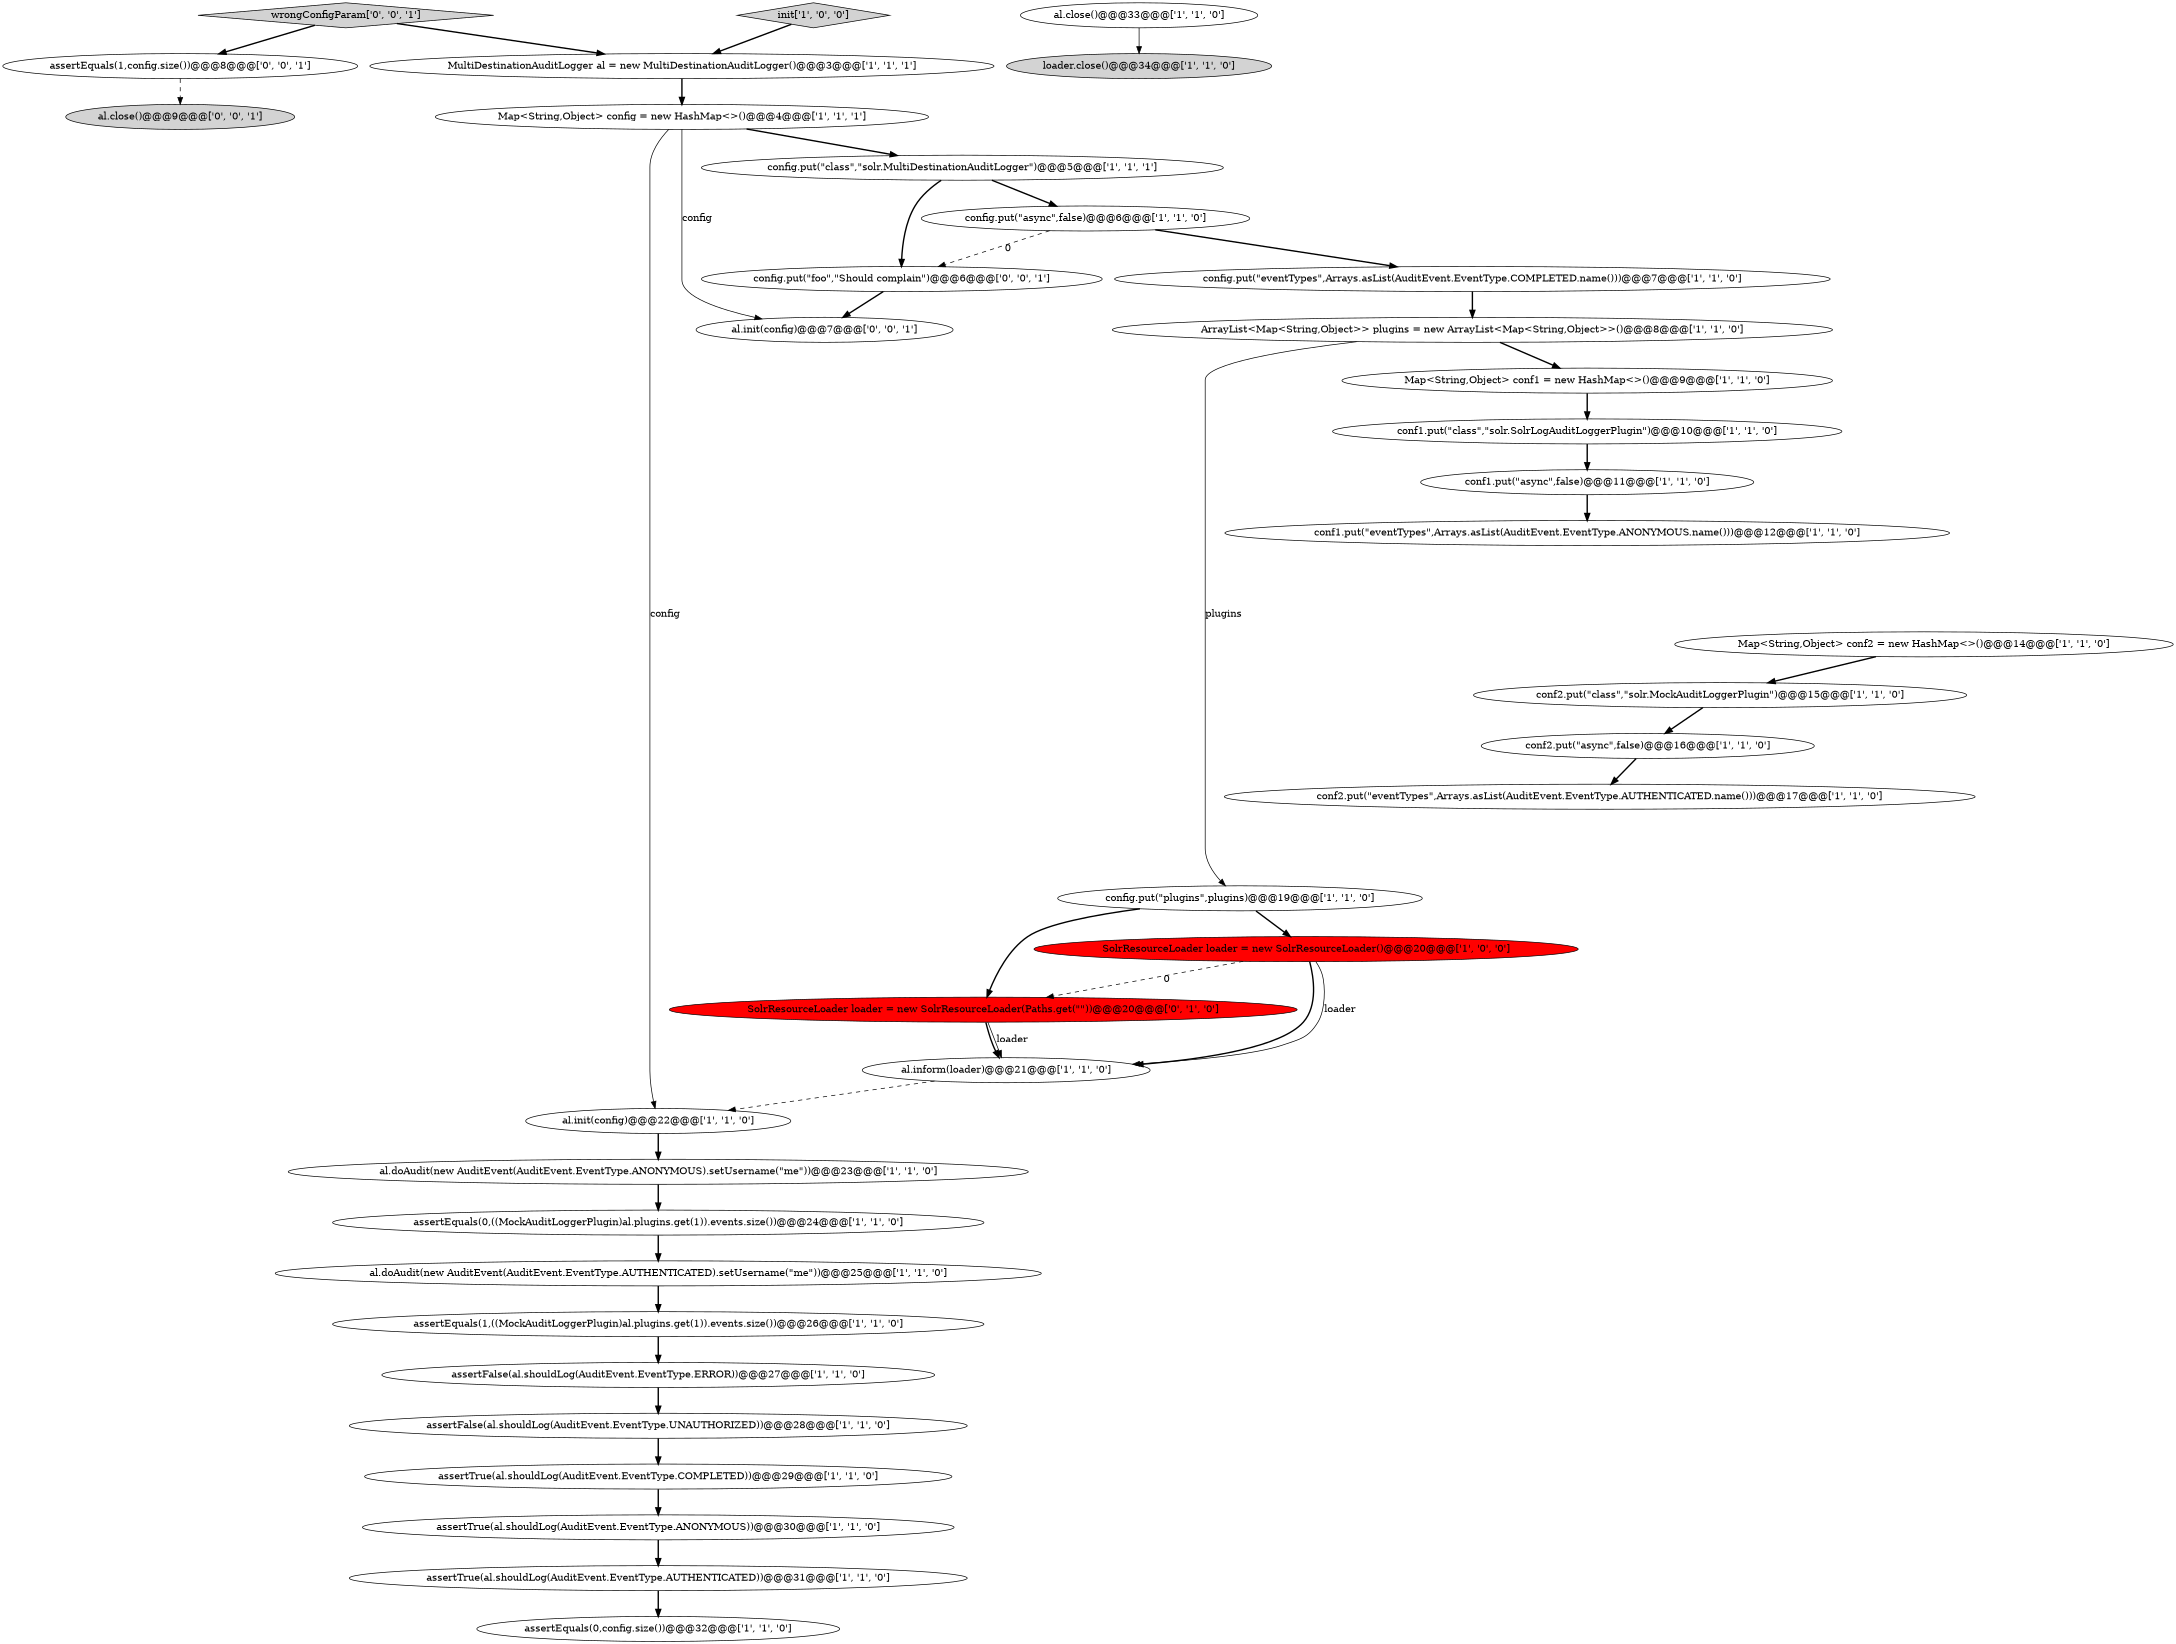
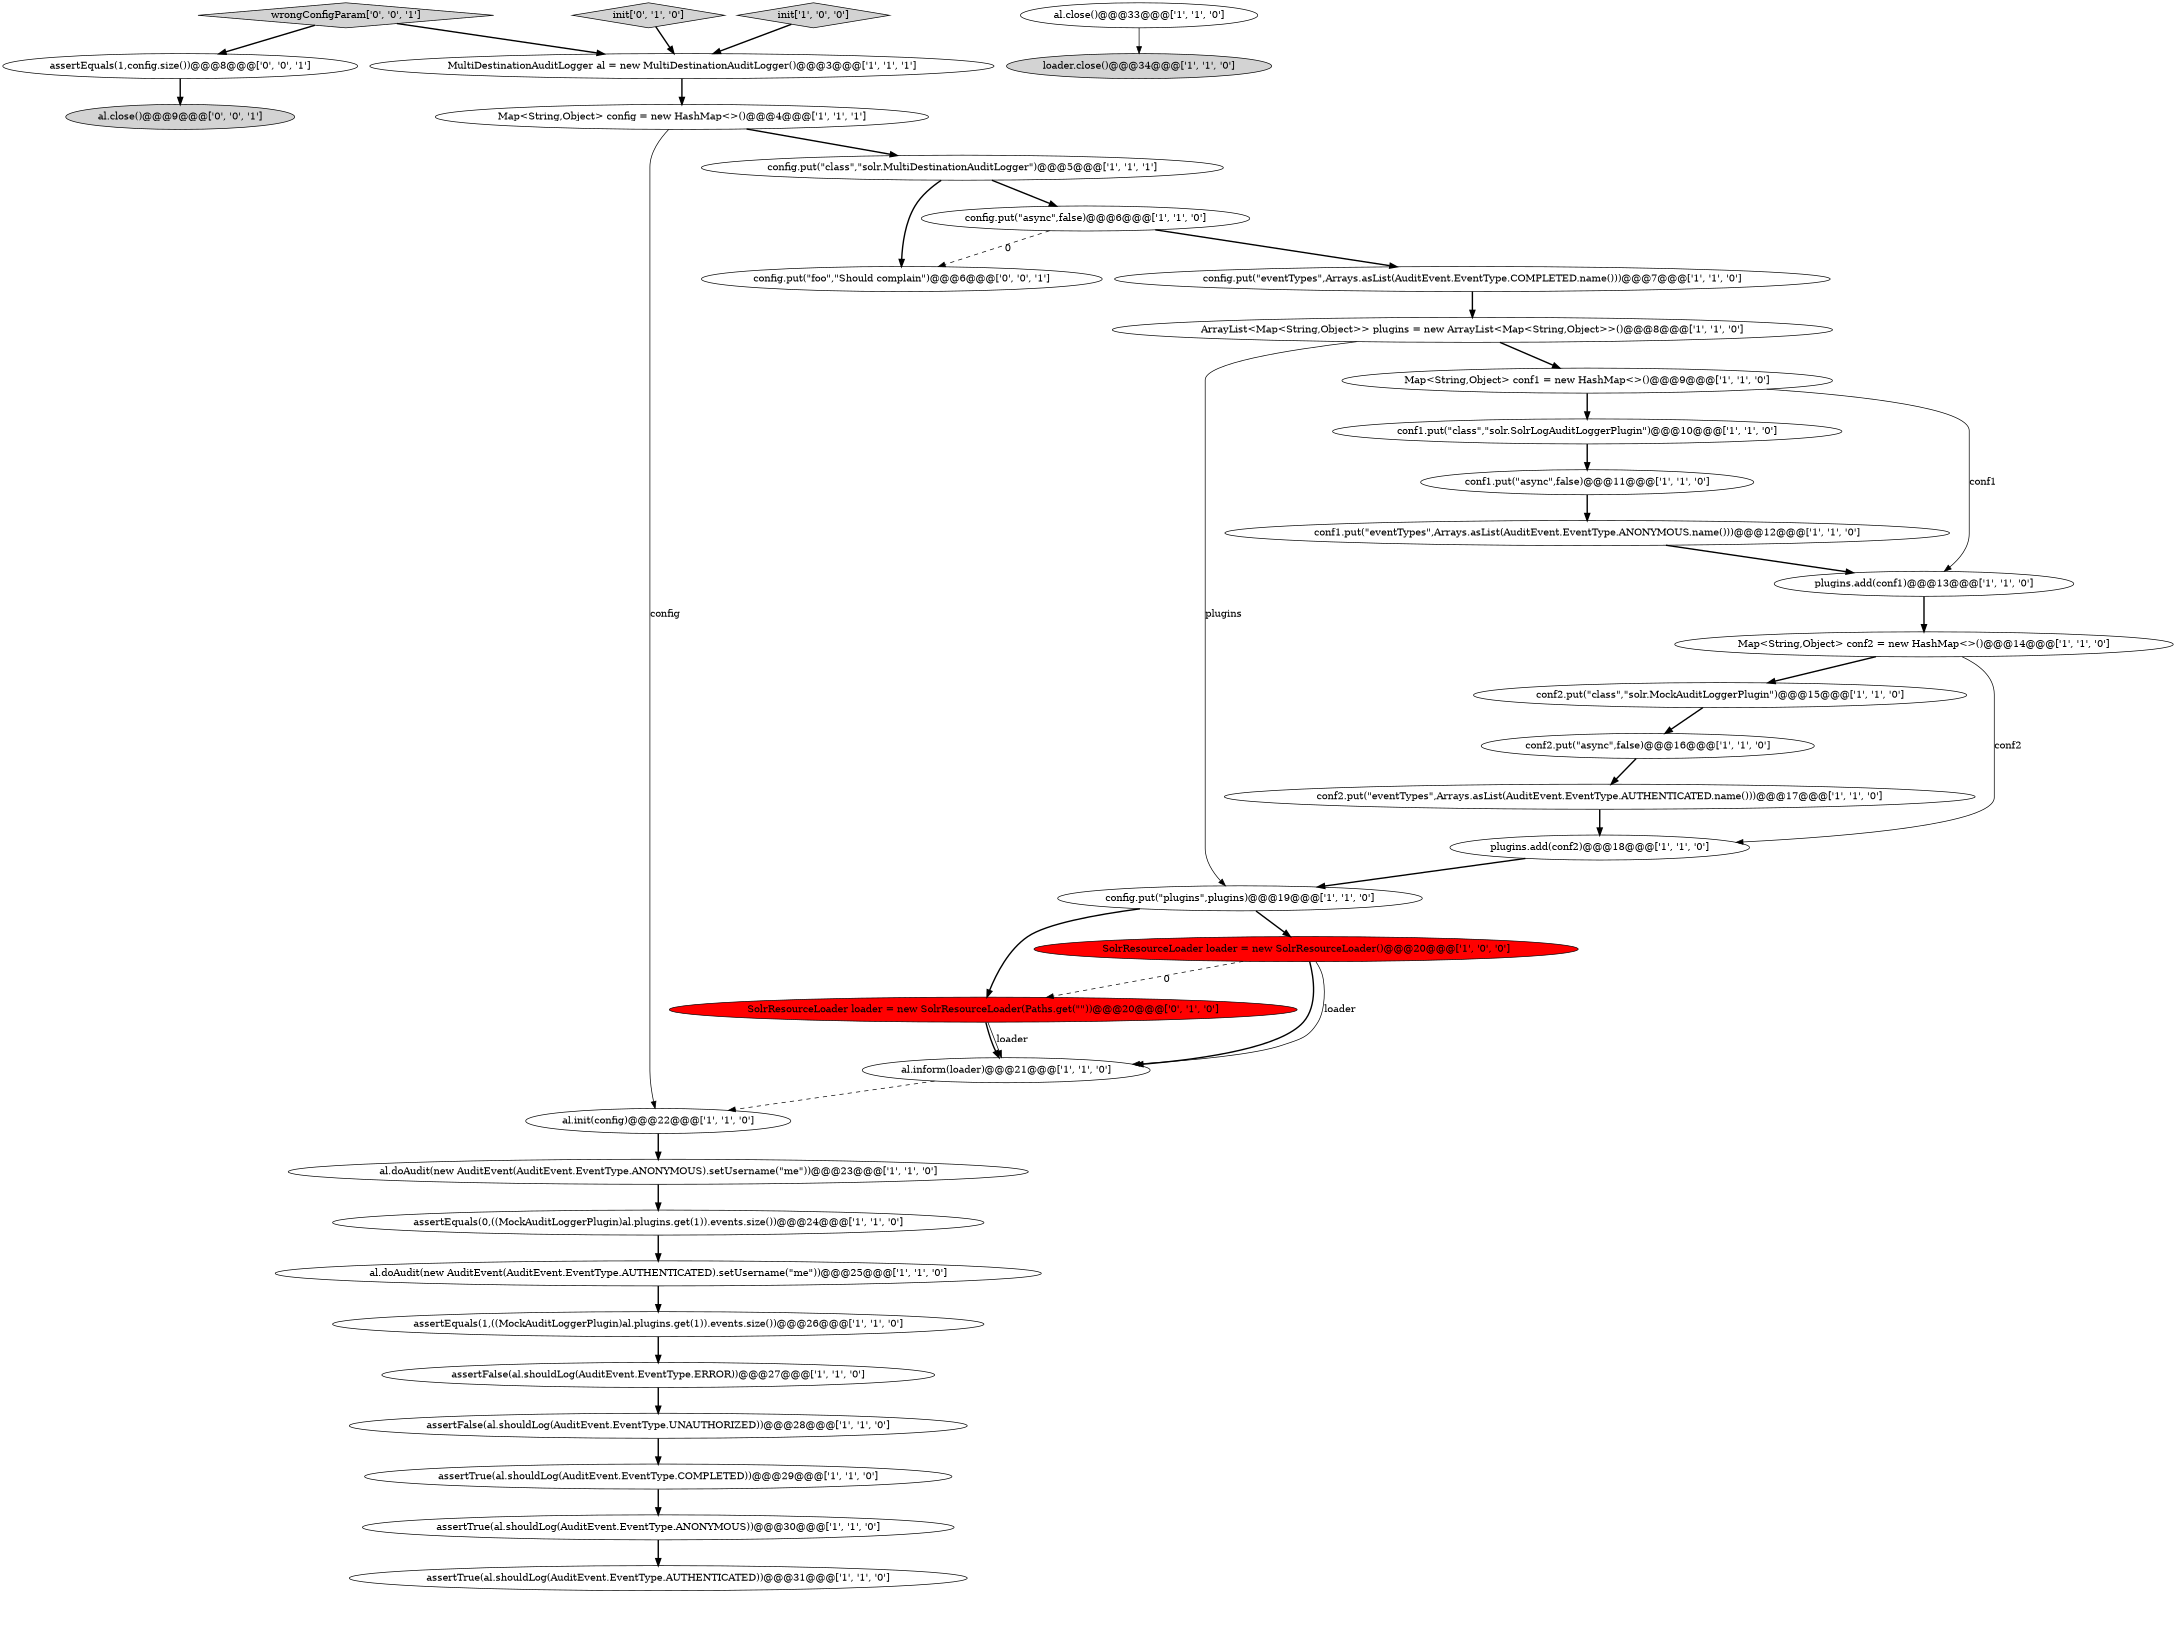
node "init['0', '1', '0']": added
edge "assertEquals(1,config.size())@@@8@@@['0', '0', '1']" -> "al.close()@@@9@@@['0', '0', '1']": style dashed -> bold
node "al.init(config)@@@7@@@['0', '0', '1']": removed
node "plugins.add(conf1)@@@13@@@['1', '1', '0']": added
node "plugins.add(conf2)@@@18@@@['1', '1', '0']": added
node "assertEquals(0,config.size())@@@32@@@['1', '1', '0']": removed
